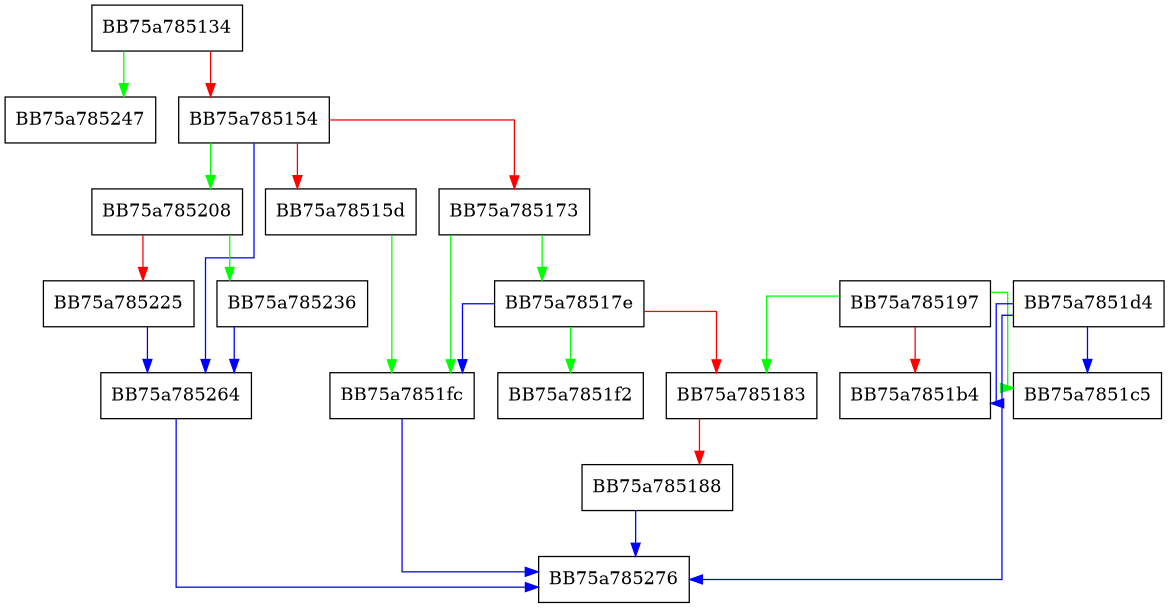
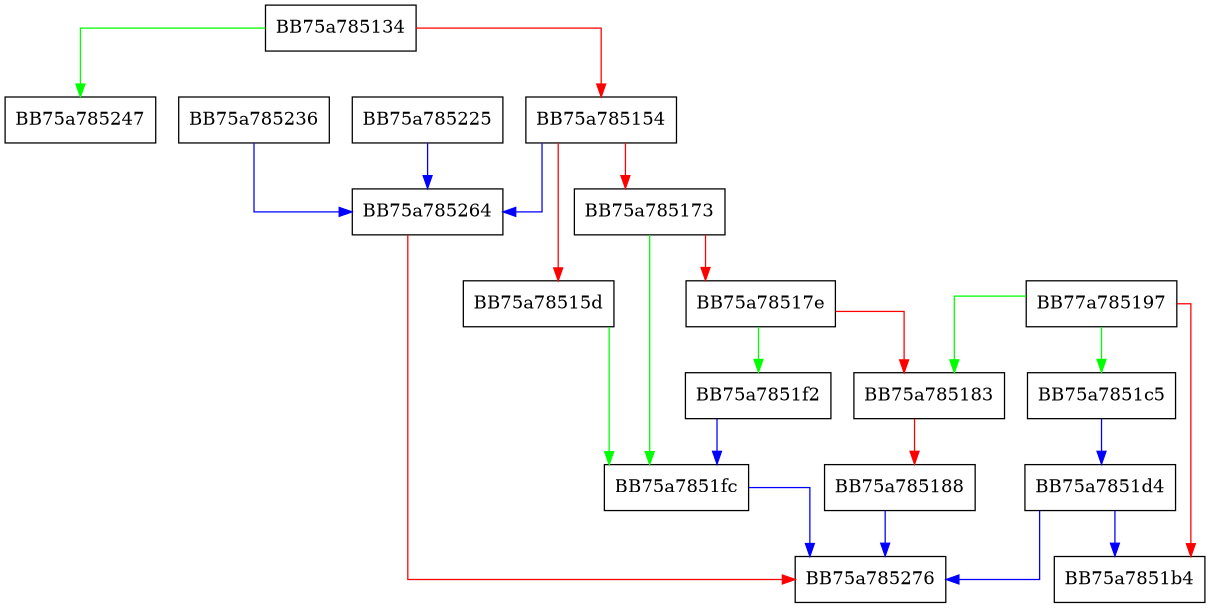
node "BB75a785208": removed
edge "BB75a785173" -> "BB75a78517e": color green -> red
node "BB75a785197": label "BB75a785197" -> "BB77a785197"
edge "BB75a78517e" -> "BB75a7851fc": now "BB75a7851f2" -> "BB75a7851fc"
edge "BB75a7851d4" -> "BB75a7851c5": reversed
edge "BB75a785264" -> "BB75a785276": color blue -> red
